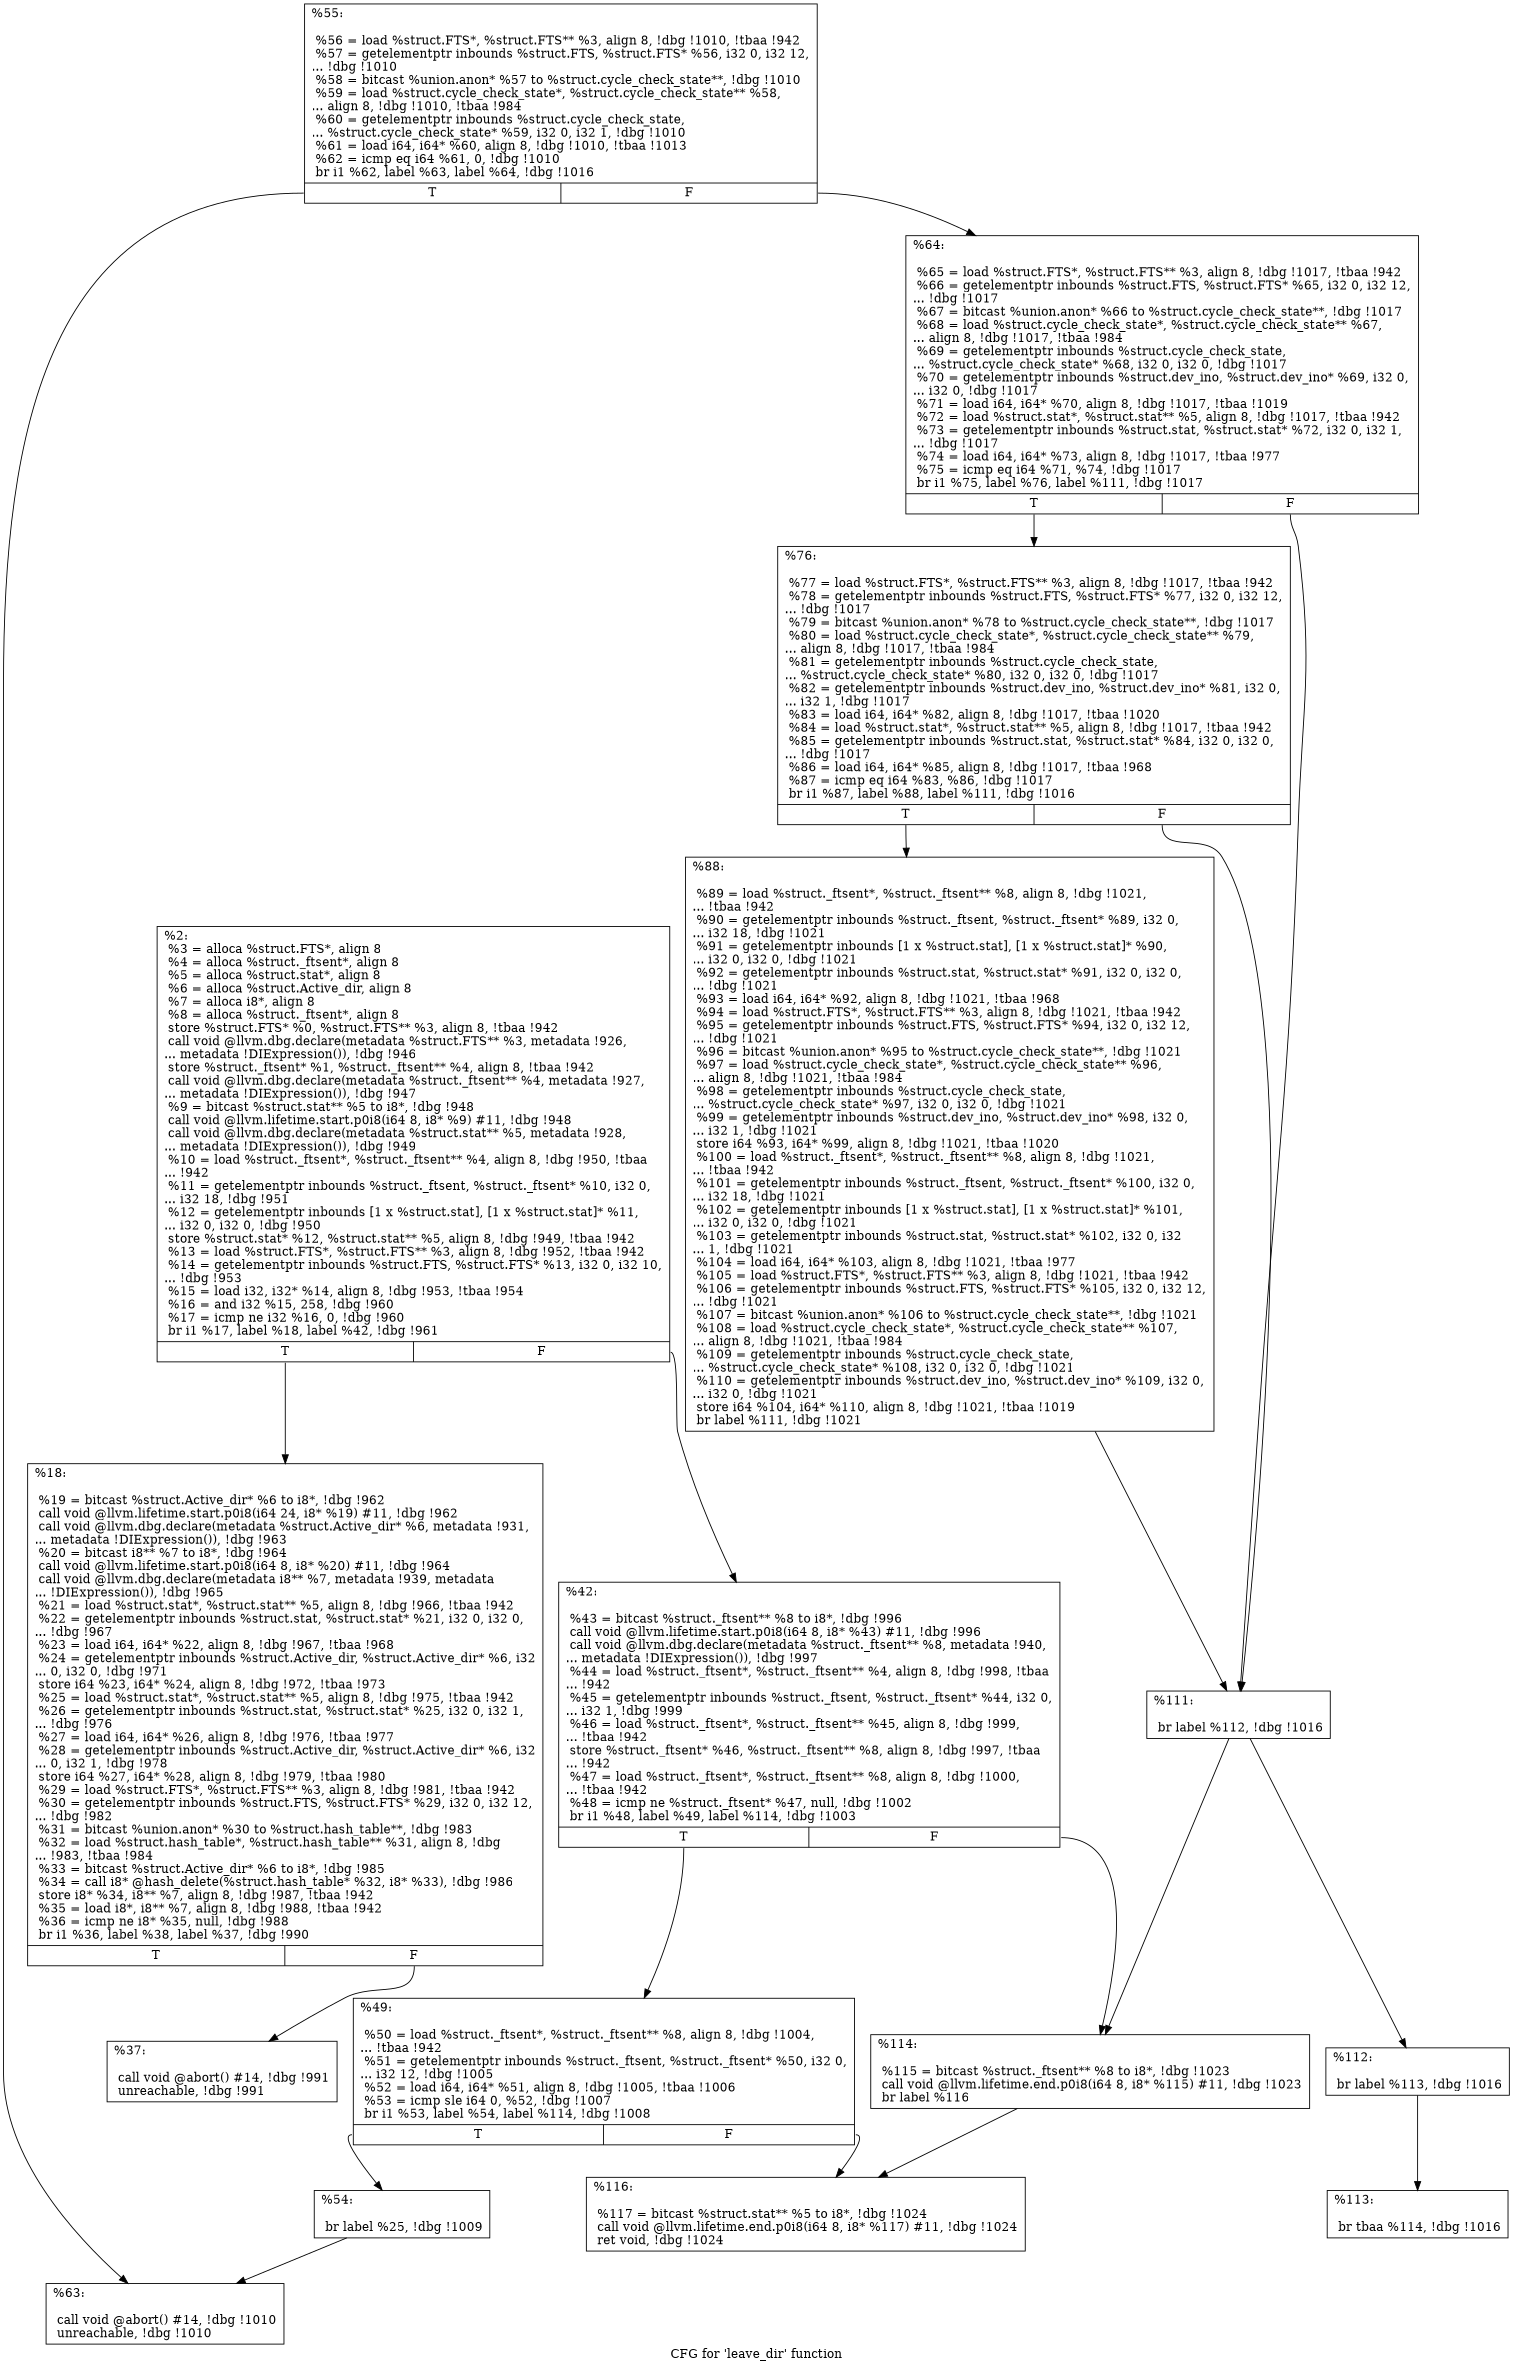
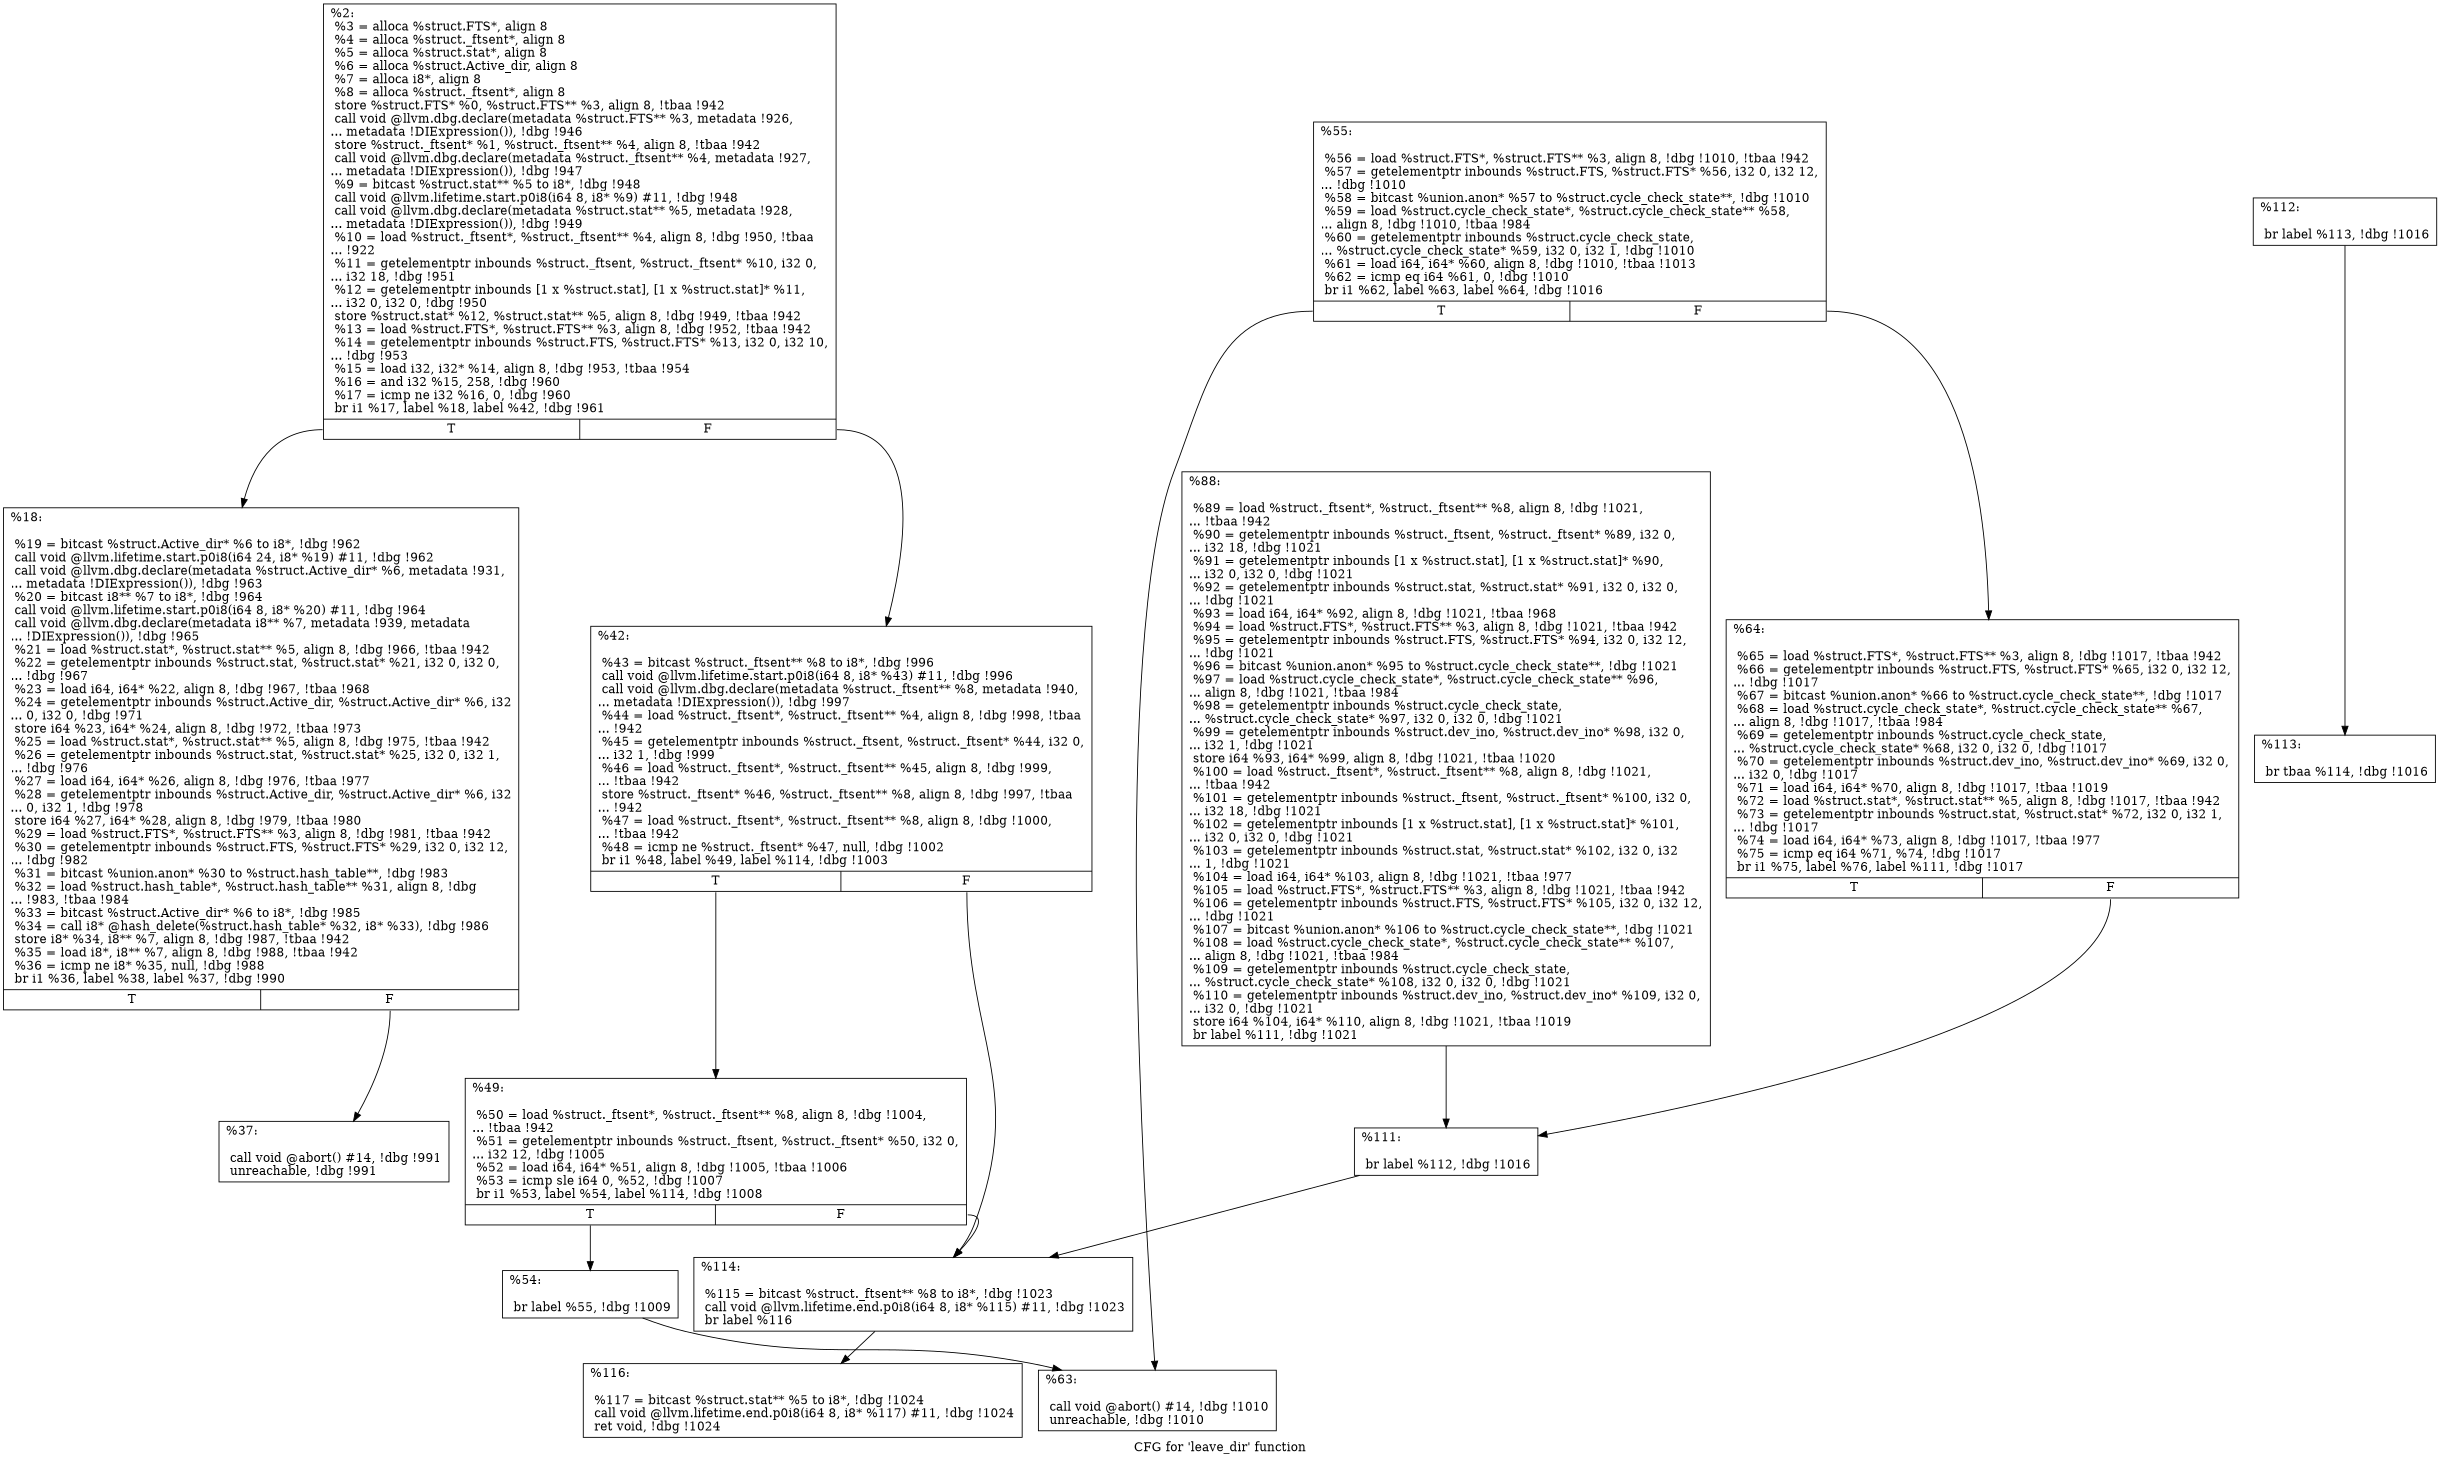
node "%76:": removed
node "%2:": text "... !942" -> "... !922"
edge "%111:" -> "%112:": removed
edge "%49:" -> "%116:": now "%49:" -> "%114:"
node "%54:": text "br label %25, !dbg !1009" -> "br label %55, !dbg !1009"
